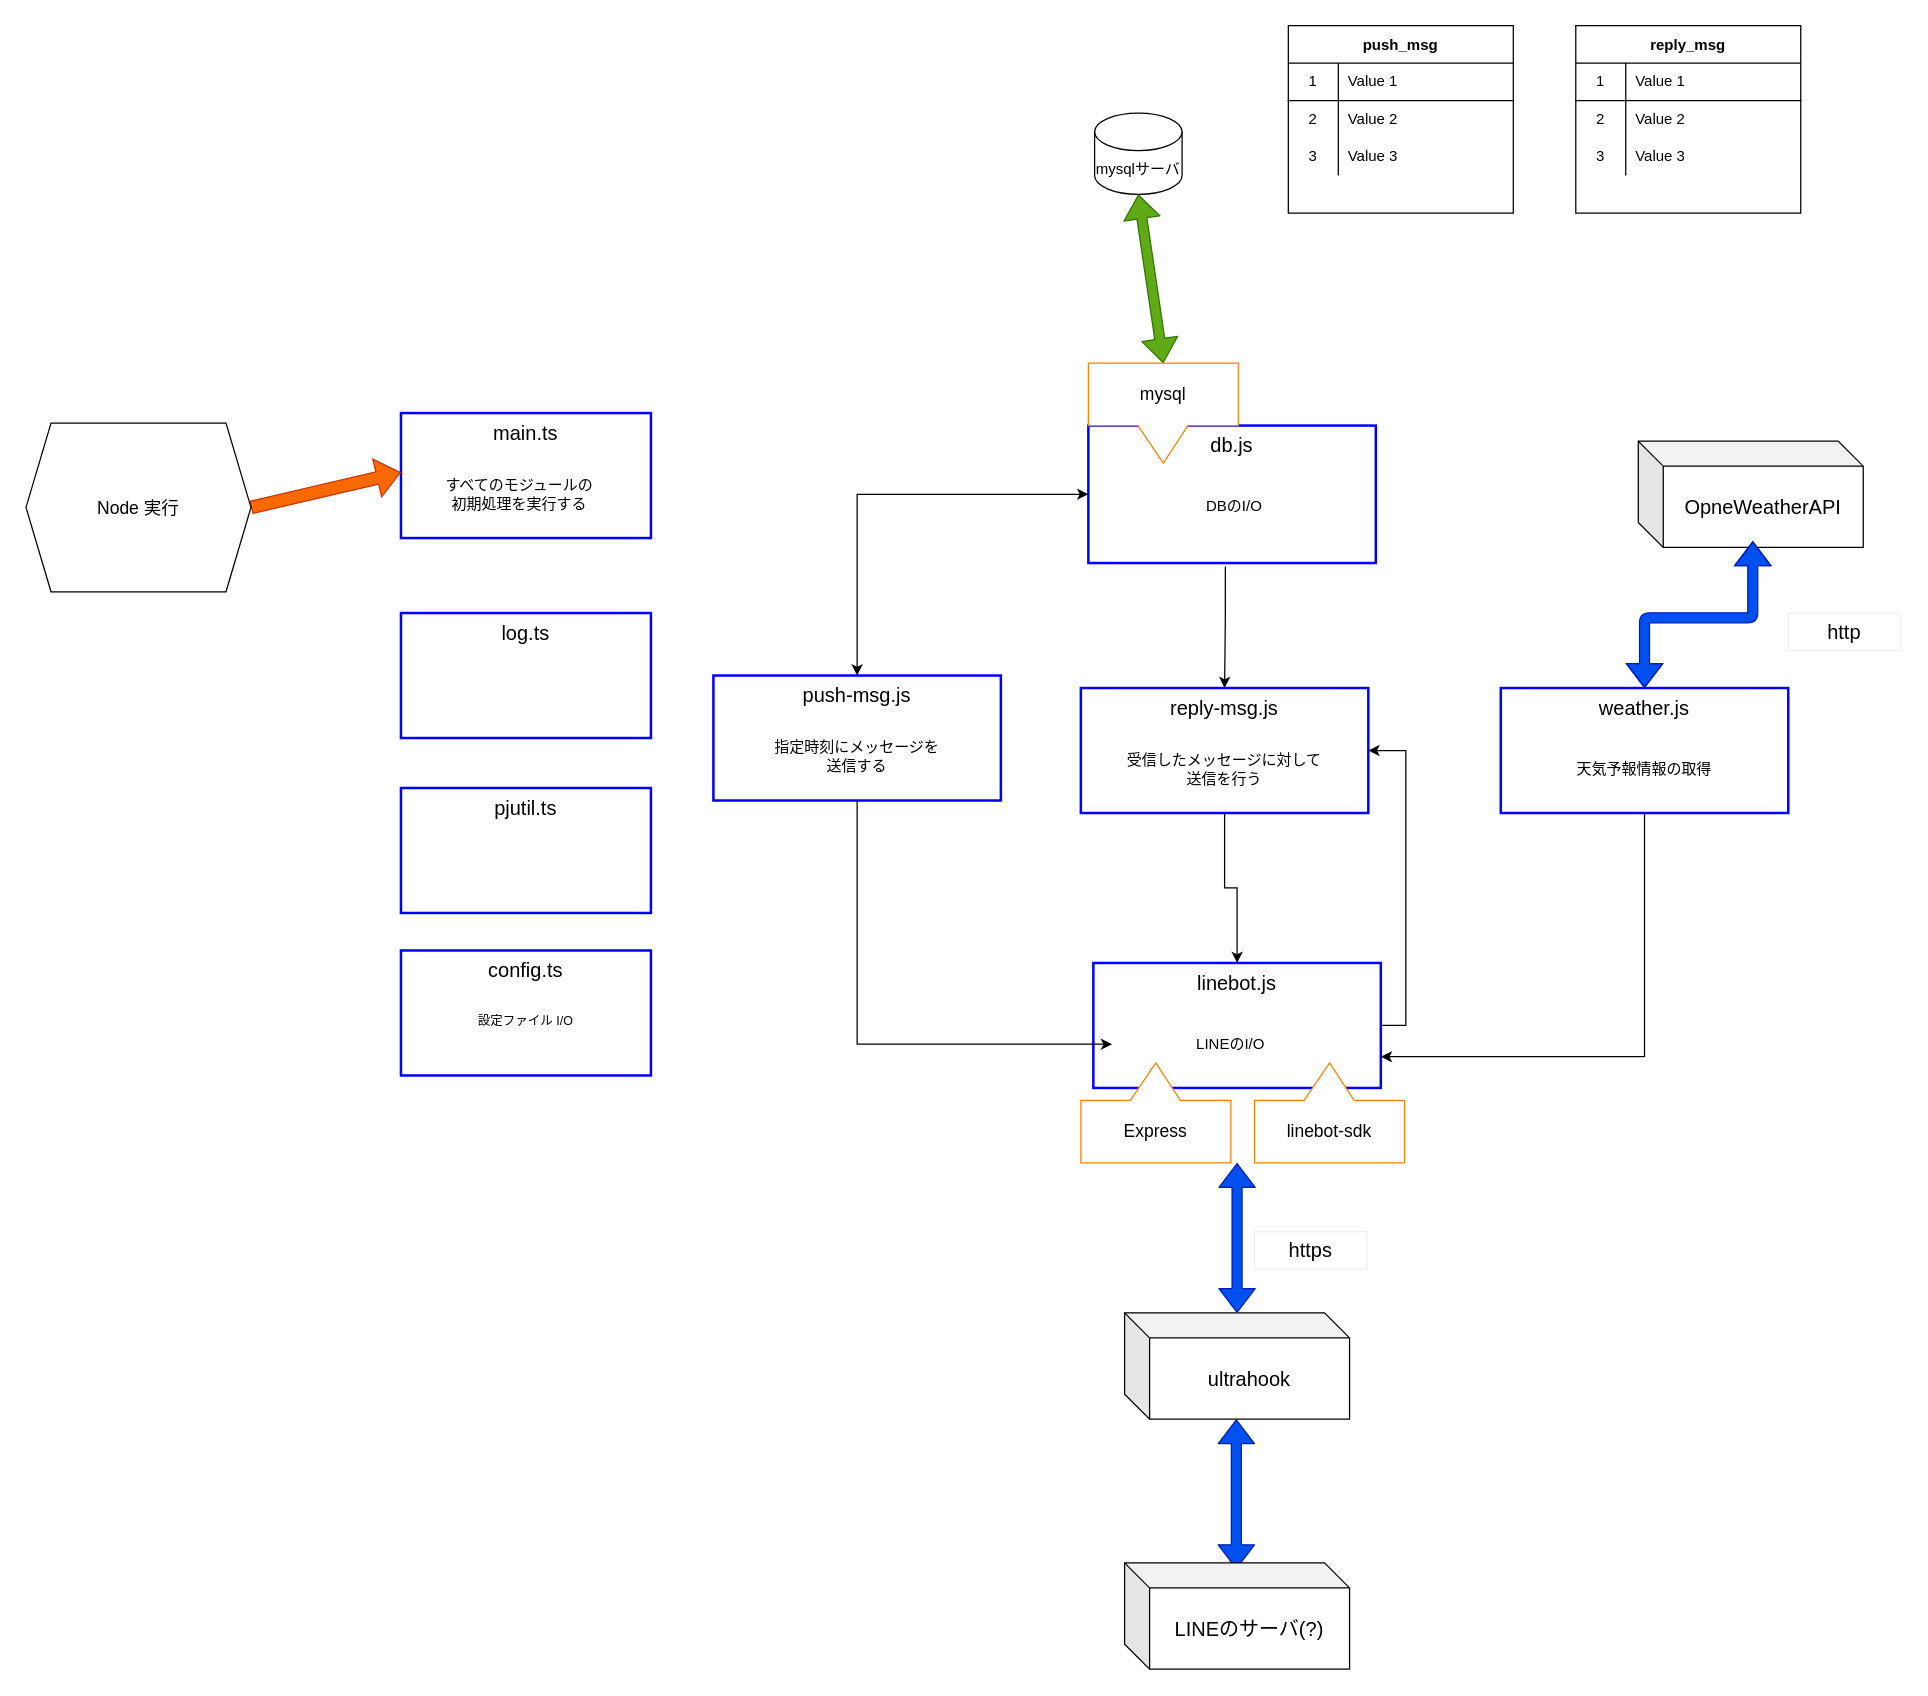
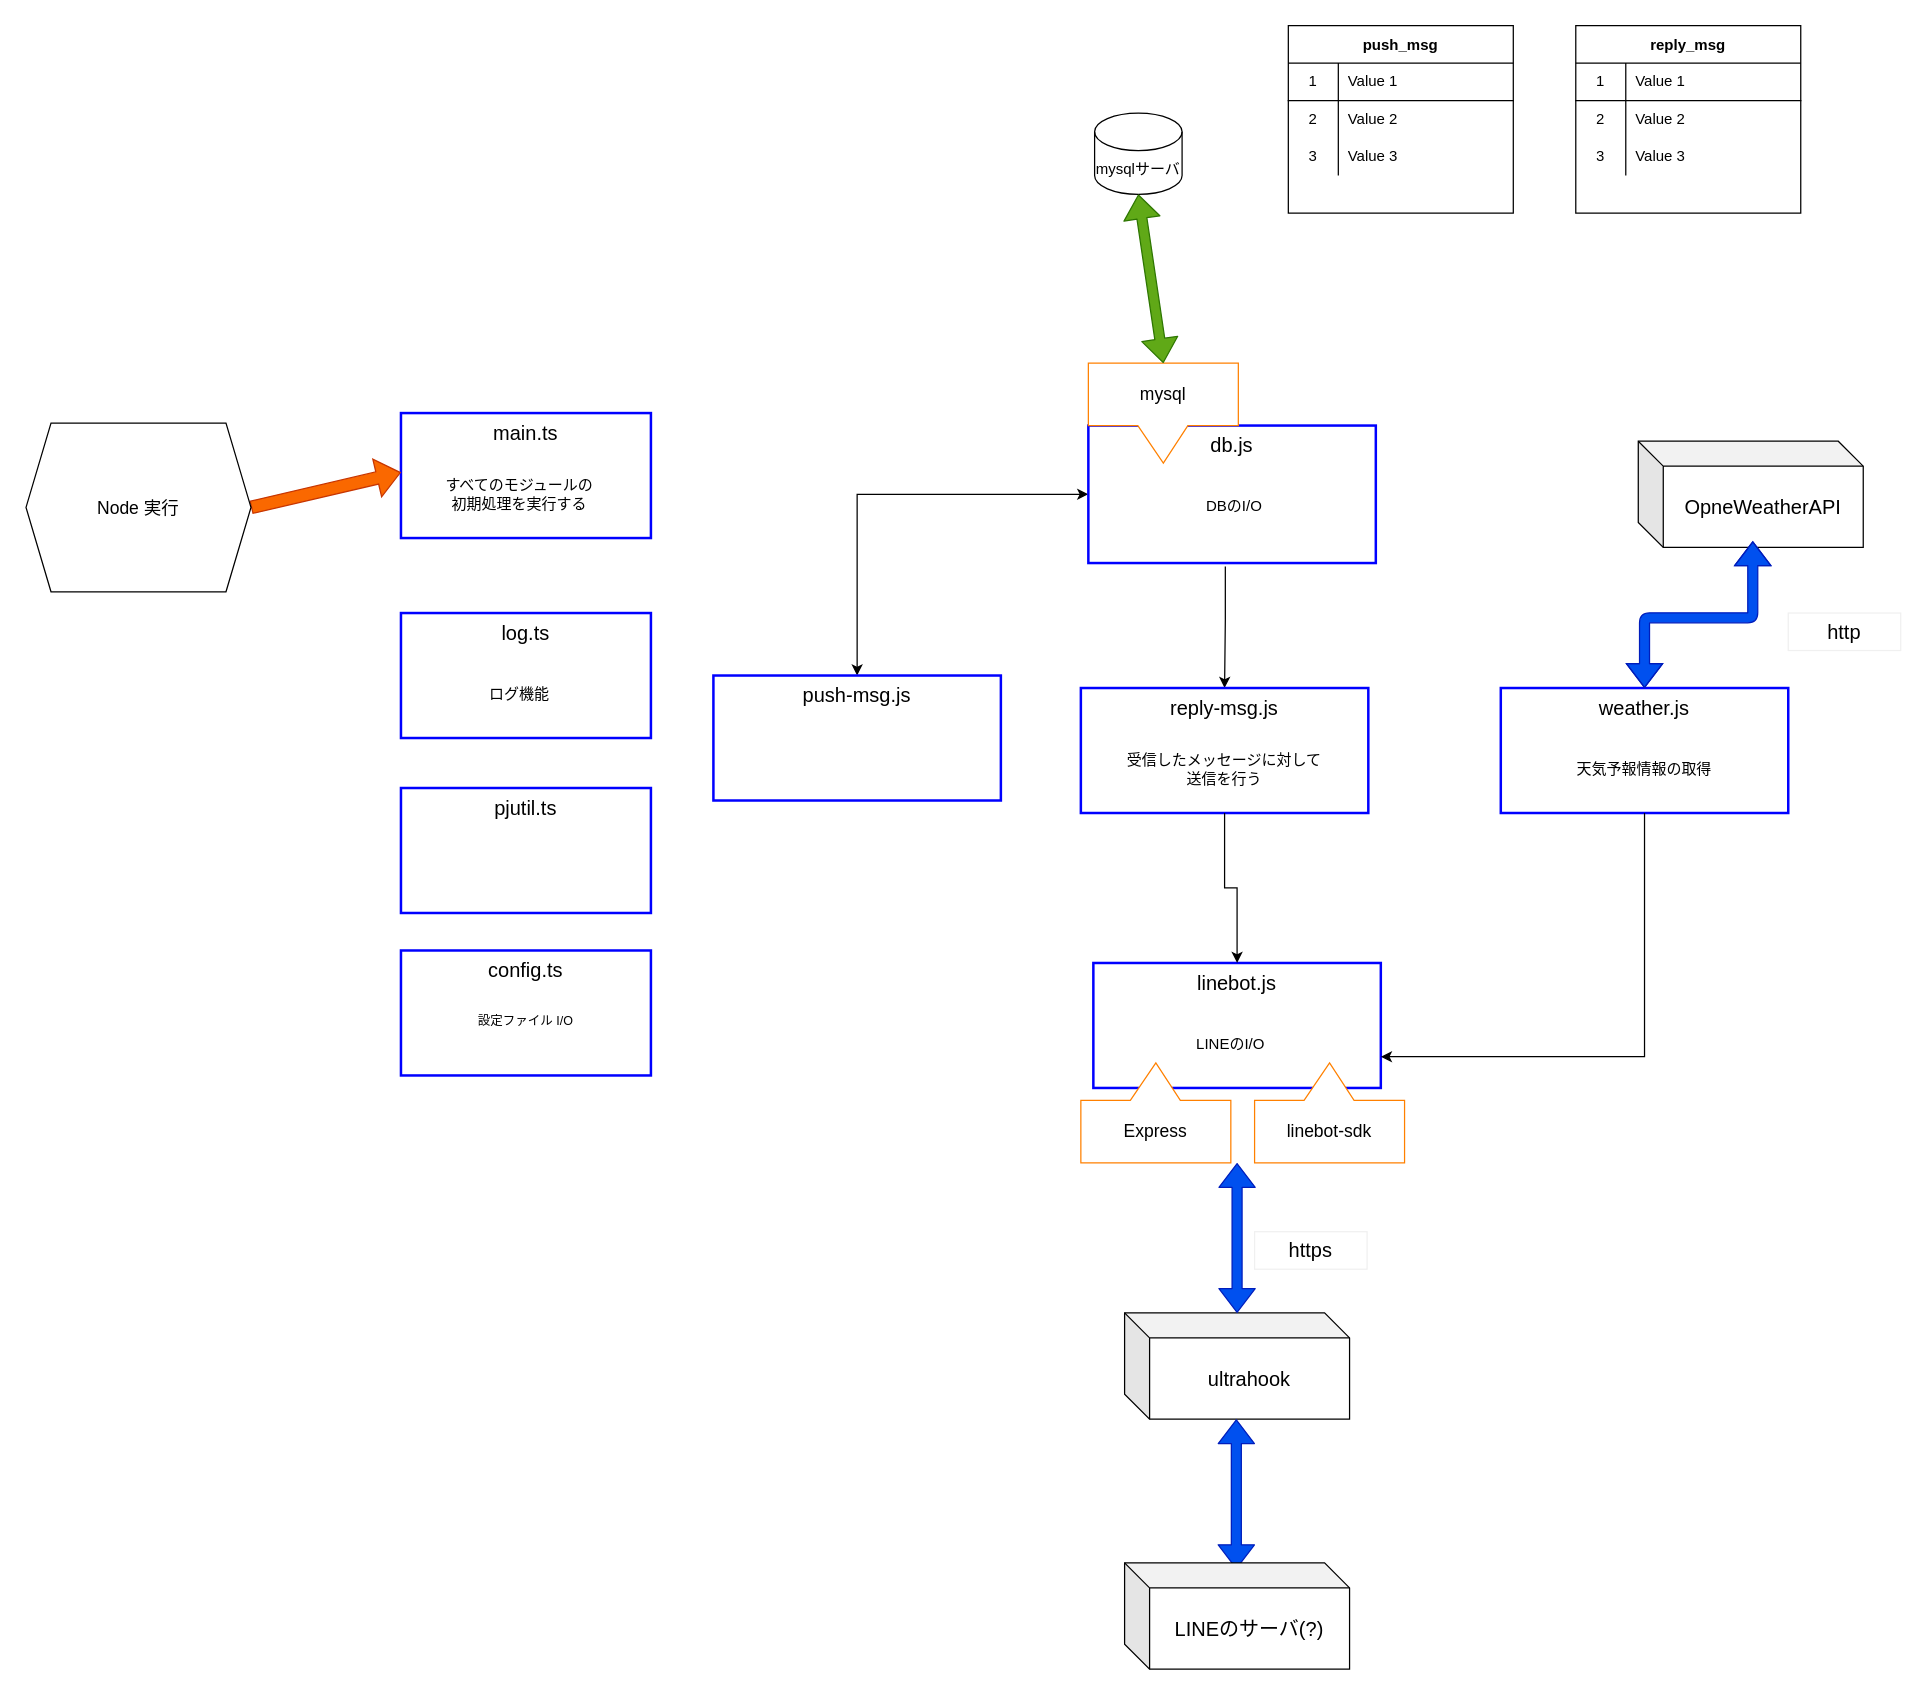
node "ログ機能": added
node "指定時刻にメッセージを 送信する": removed
edge "linebot.js" -> "reply-msg.js": removed
edge "指定時刻にメッセージを 送信する" -> "LINEのI/O": removed
